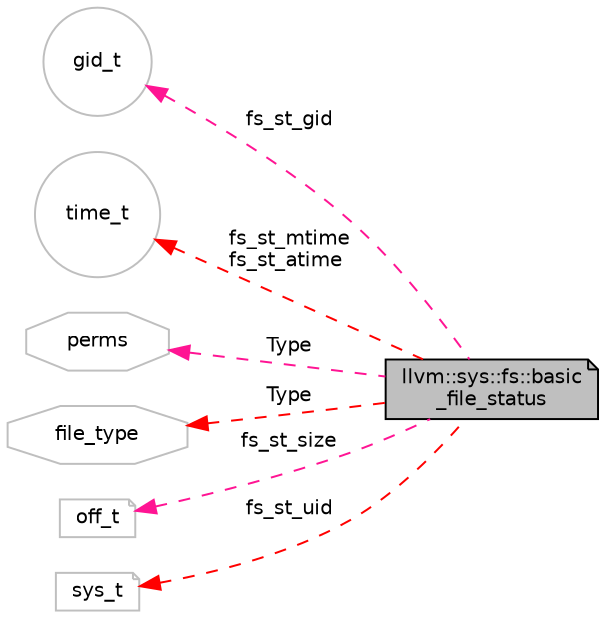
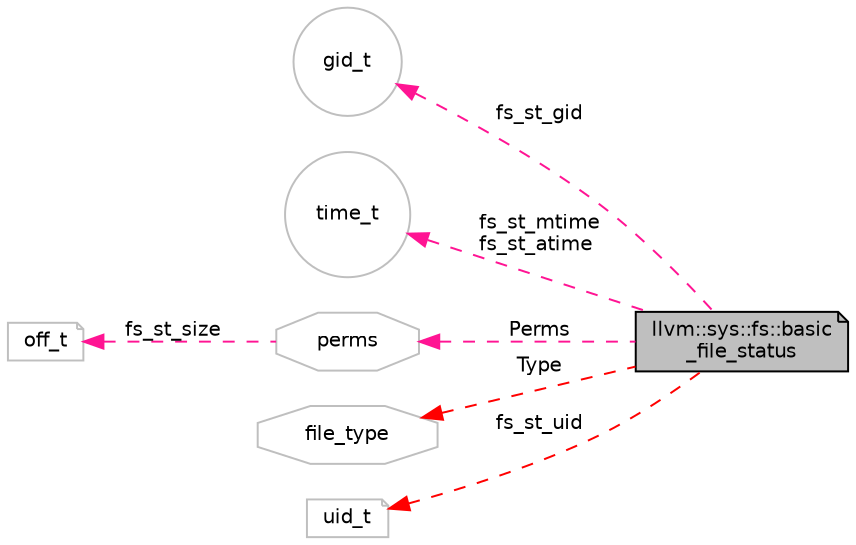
edge "llvm::sys::fs::basic _file_status" -> "time_t": color red -> deeppink
edge "llvm::sys::fs::basic _file_status" -> "perms": label " Type" -> " Perms"
edge "llvm::sys::fs::basic _file_status" -> "off_t": now "perms" -> "off_t"
node "sys_t": label "sys_t" -> "uid_t"
